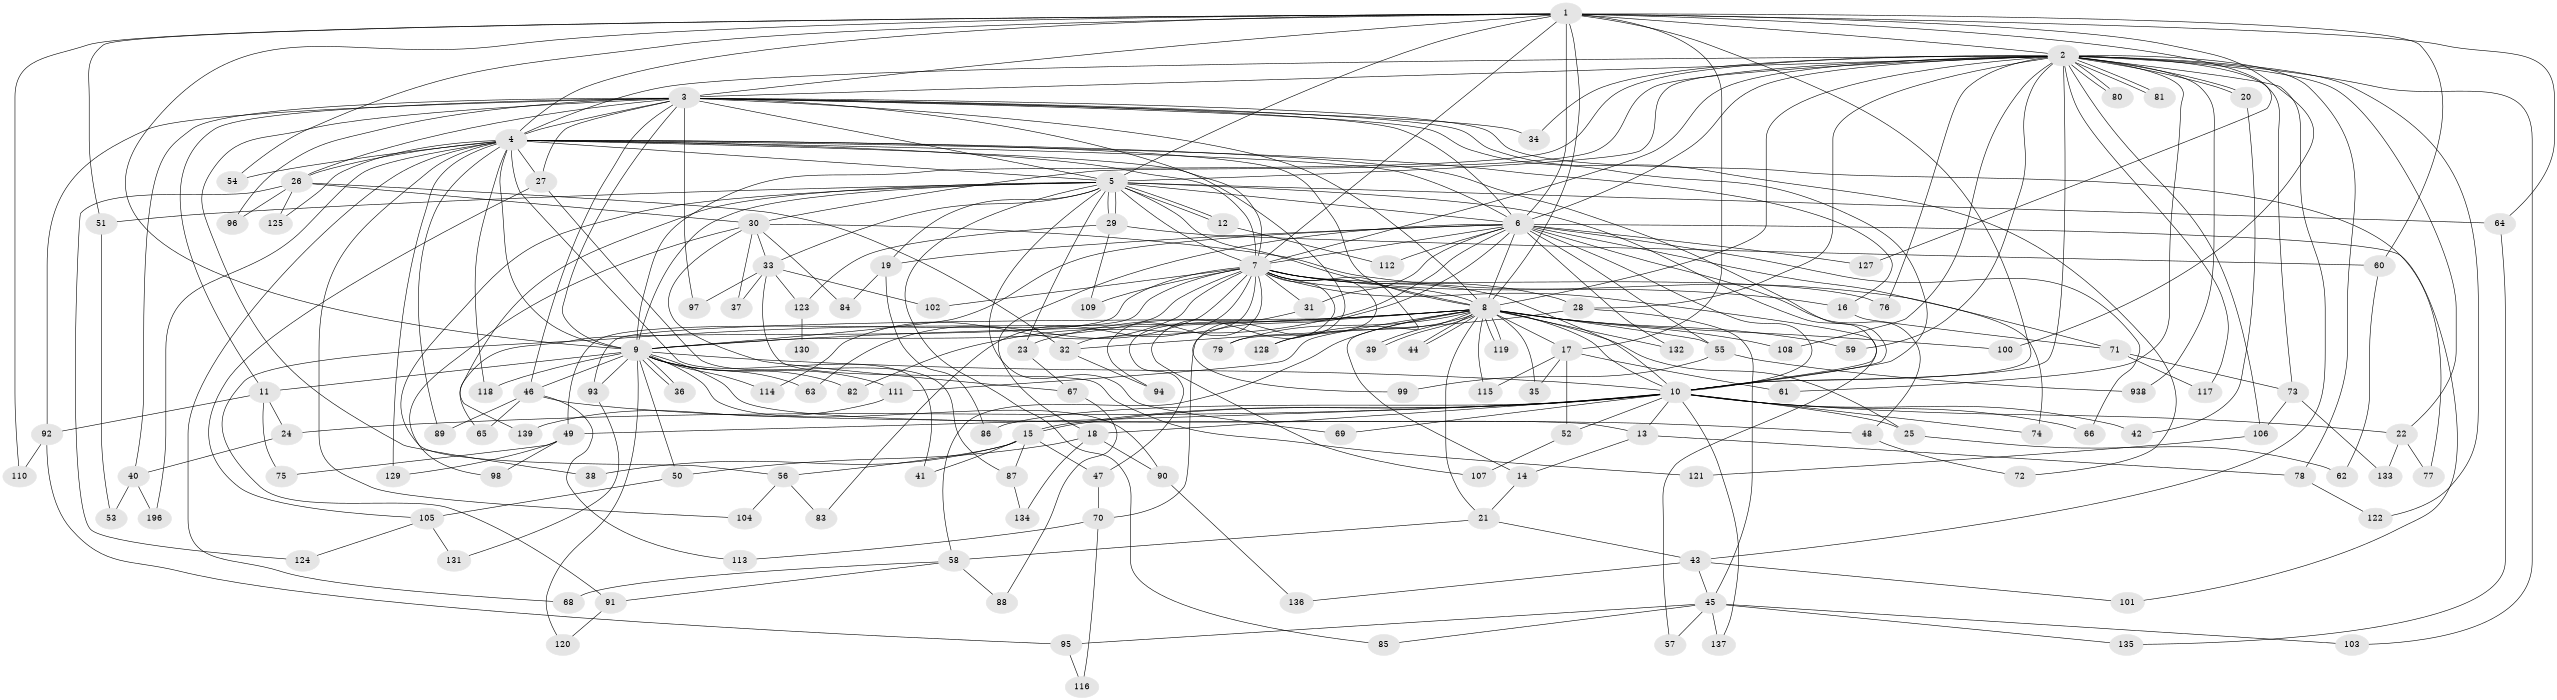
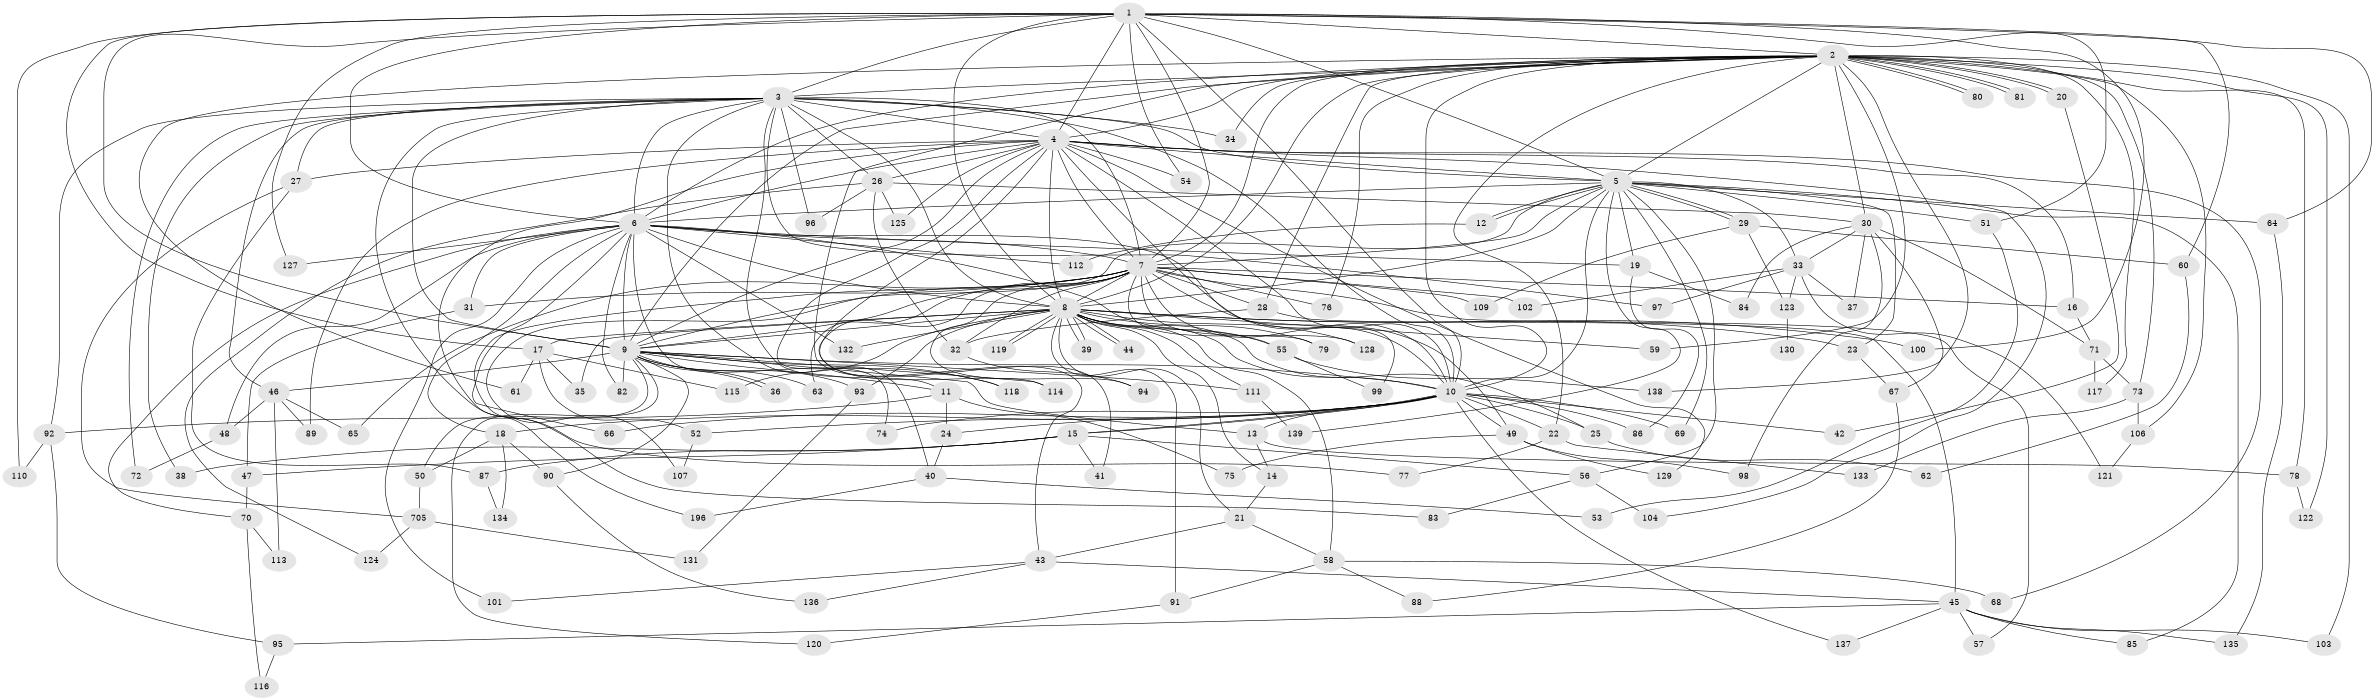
node "108": removed
node "938": label "938" -> "138"
node "105": label "105" -> "705"
